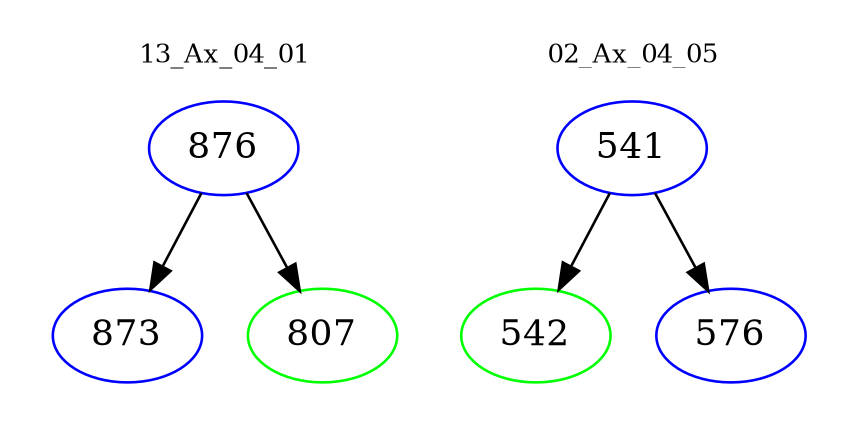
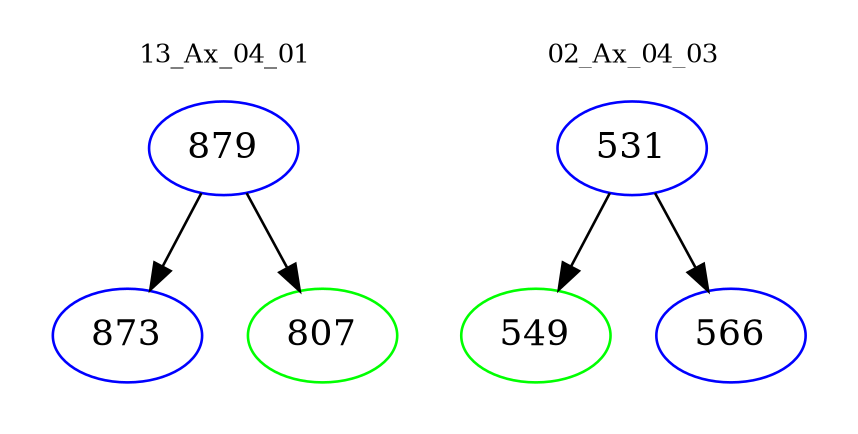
cluster "02_Ax_04_05": label "02_Ax_04_05" -> "02_Ax_04_03"
node "876": label "876" -> "879"
node "541": label "541" -> "531"
node "542": label "542" -> "549"
node "576": label "576" -> "566"
